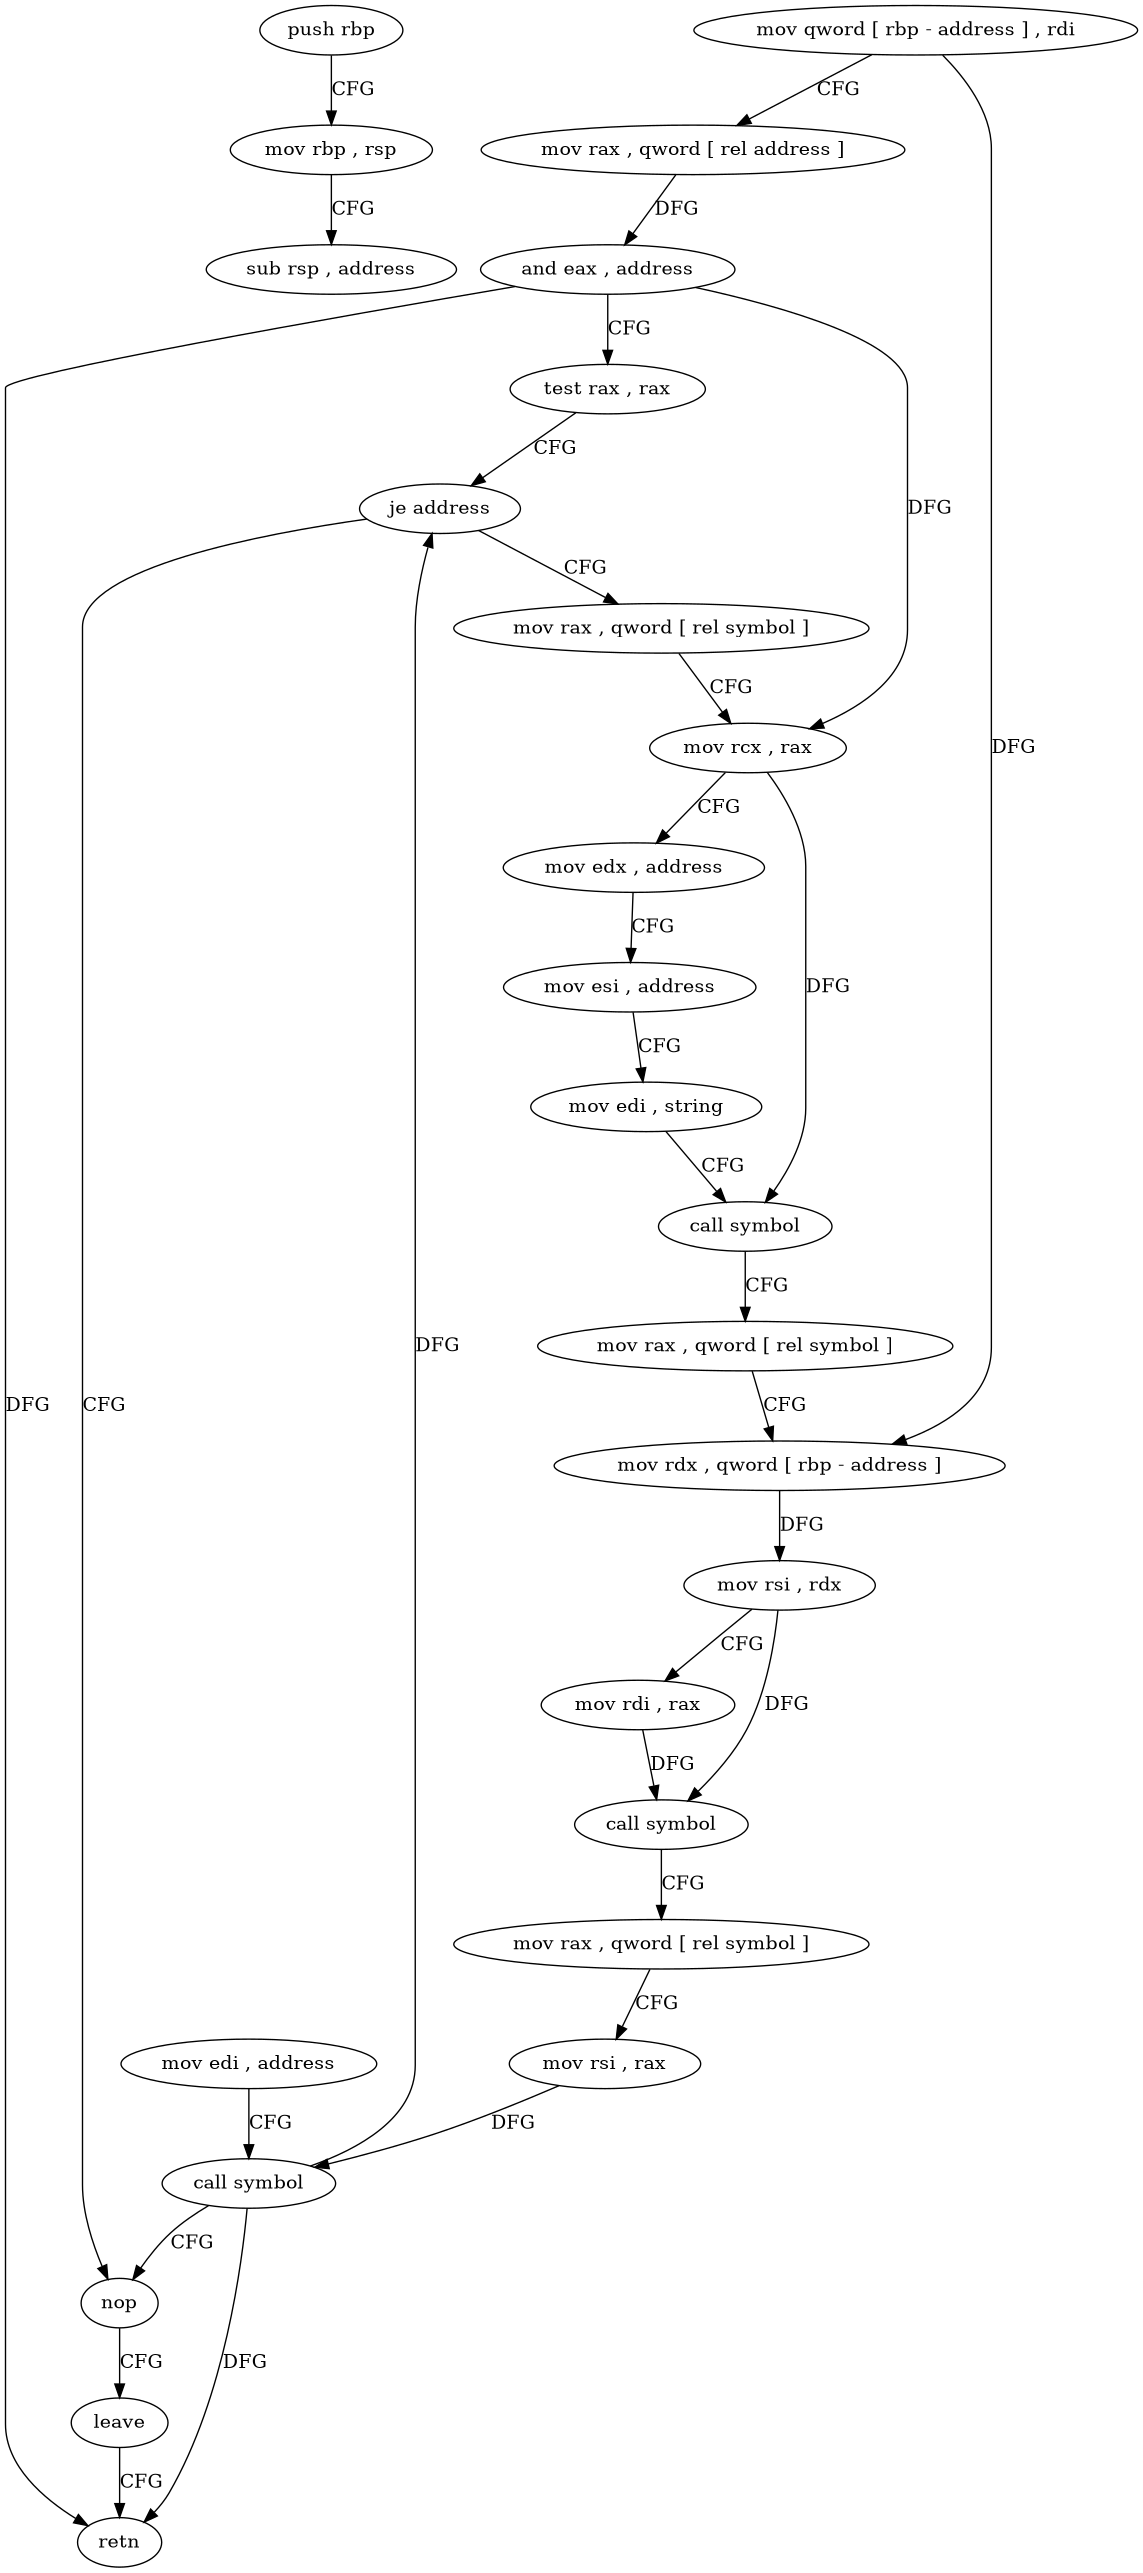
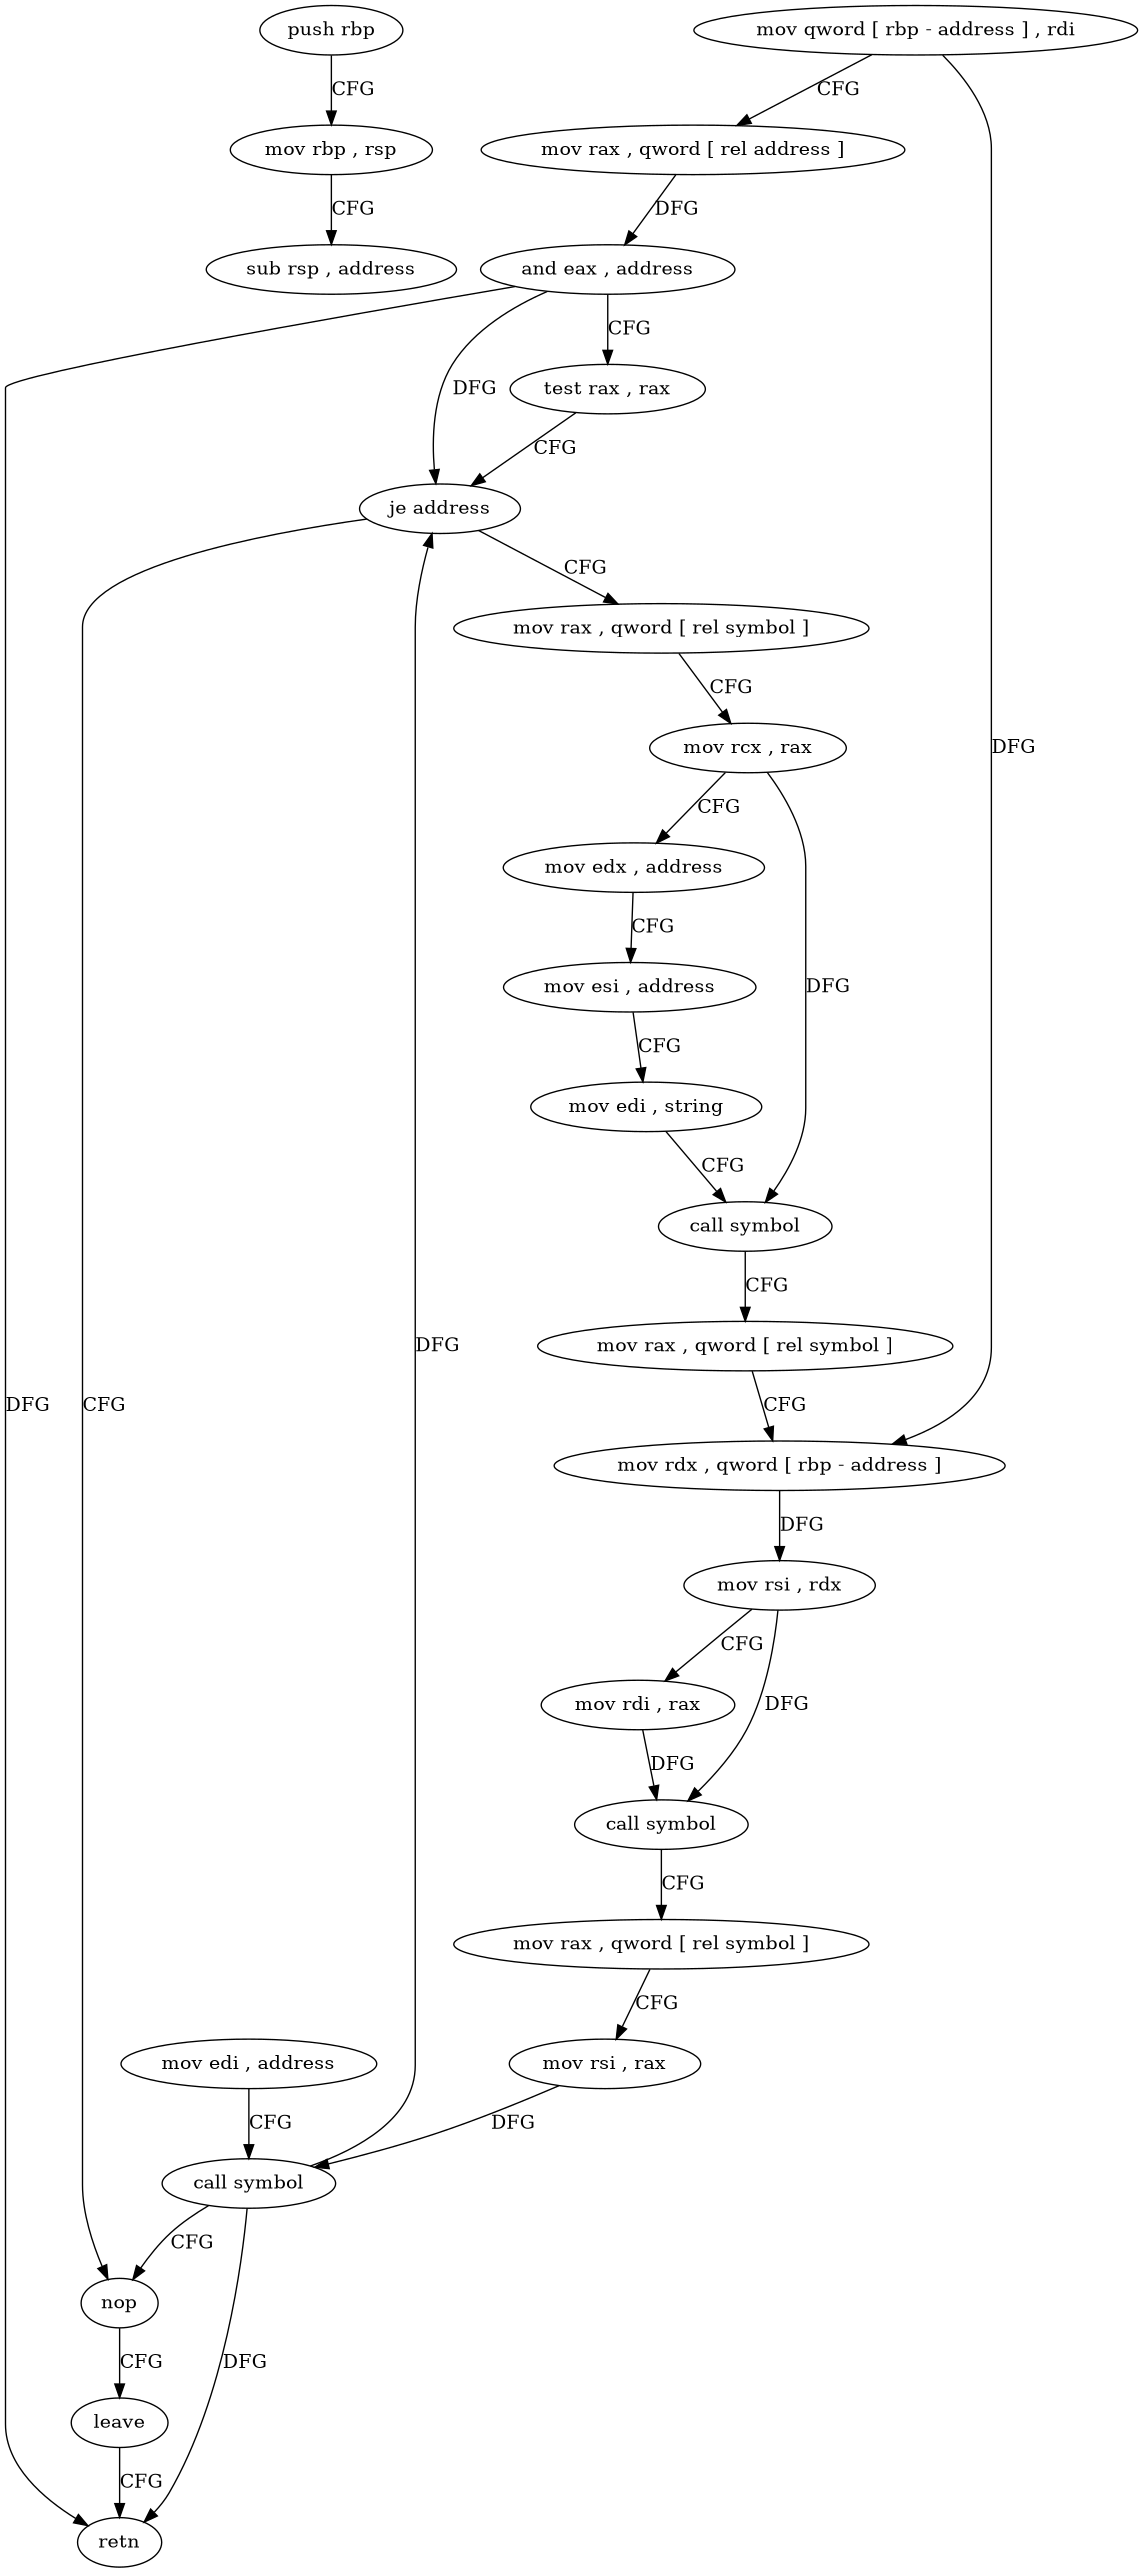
edge "and eax , address" -> "mov rcx , rax": now "and eax , address" -> "je address"
